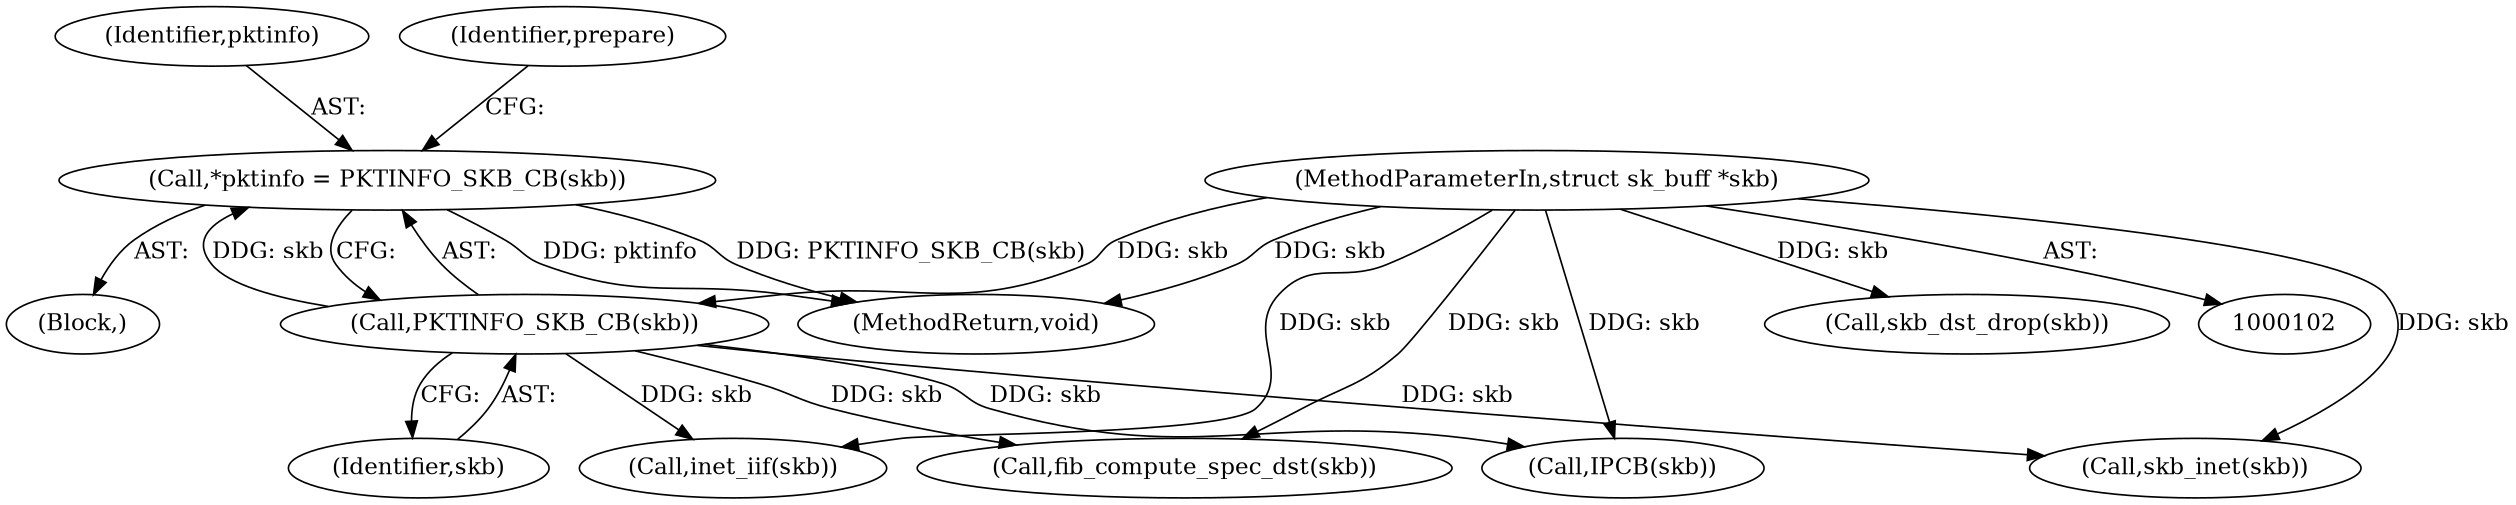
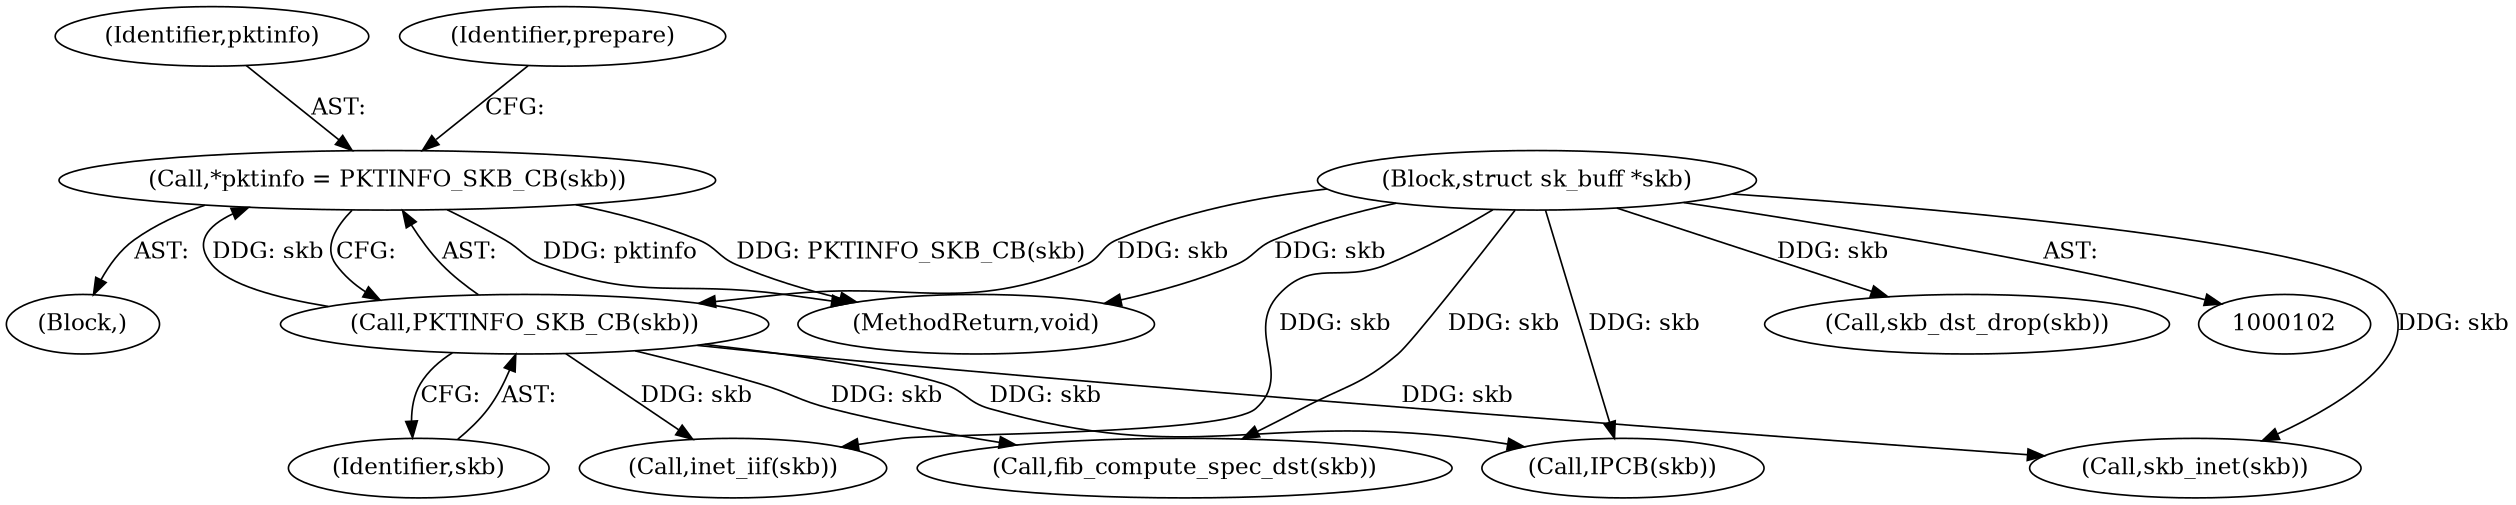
node "(MethodParameterIn,struct sk_buff *skb)": label "(MethodParameterIn,struct sk_buff *skb)" -> "(Block,struct sk_buff *skb)"
